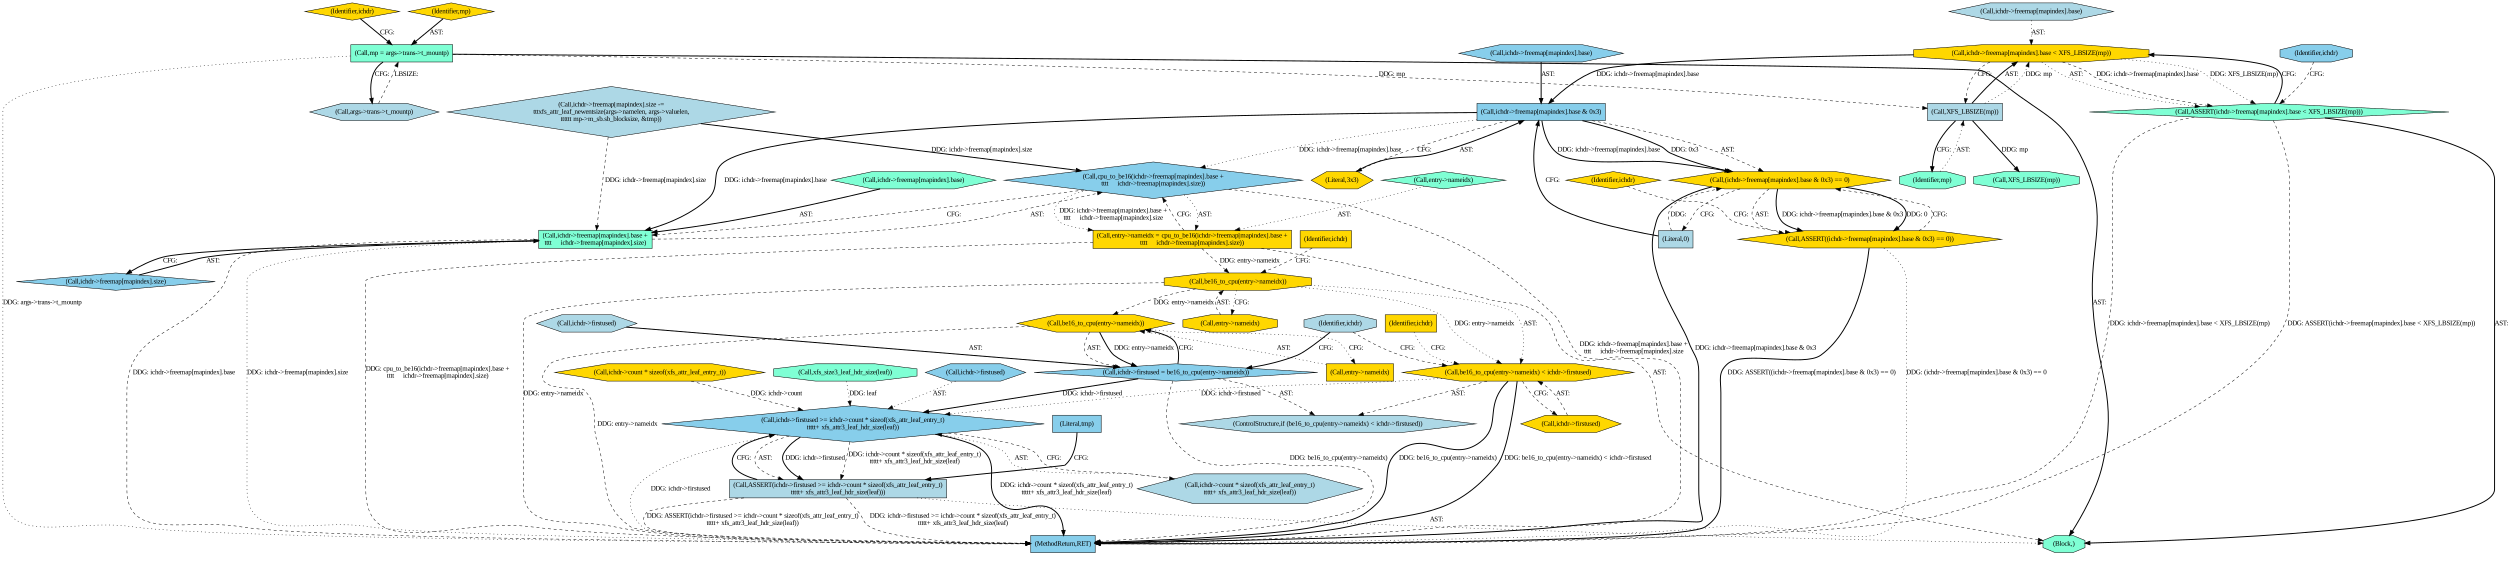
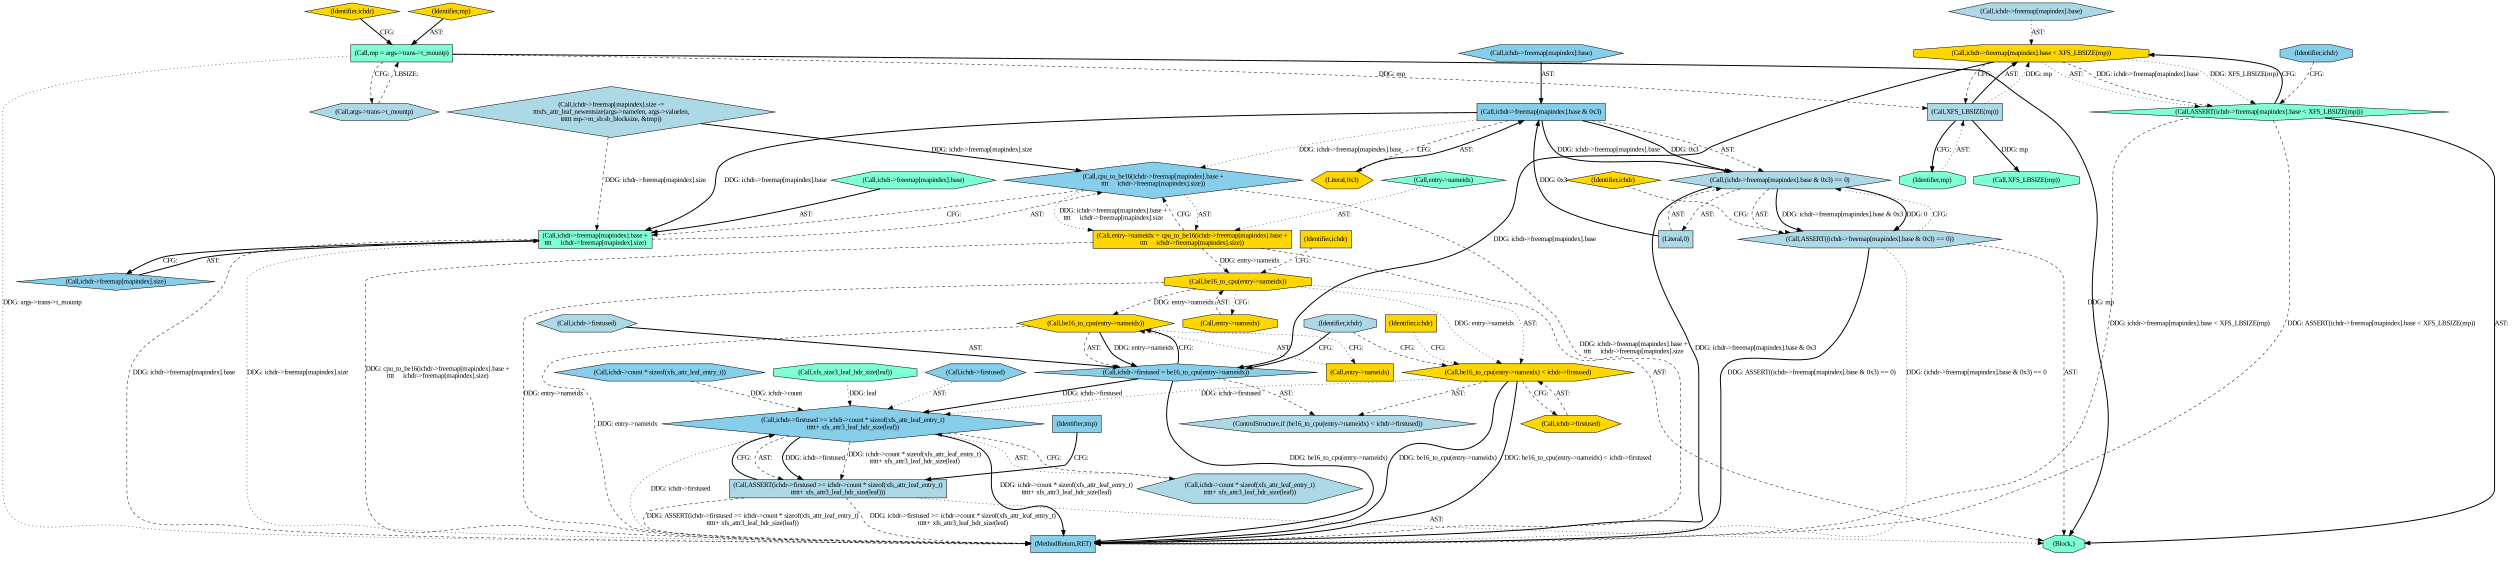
edge "(Call,ichdr->freemap[mapindex].base < XFS_LBSIZE(mp))" -> "(Call,ichdr->freemap[mapindex].base & 0x3)": now "(Call,ichdr->freemap[mapindex].base < XFS_LBSIZE(mp))" -> "(Call,ichdr->firstused = be16_to_cpu(entry->nameidx))"
edge "(Call,mp = args->trans->t_mountp)" -> "(Call,args->trans->t_mountp)": style bold -> dashed
node "(Literal,3x3)": label "(Literal,3x3)" -> "(Literal,0x3)"
edge "(Literal,0)" -> "(Call,ichdr->freemap[mapindex].base & 0x3)": label "CFG: " -> "DDG: 0x3"
node "(Call,(ichdr->freemap[mapindex].base & 0x3) == 0)": fillcolor gold -> lightblue
edge "(Call,ASSERT((ichdr->freemap[mapindex].base & 0x3) == 0))" -> "(Call,(ichdr->freemap[mapindex].base & 0x3) == 0)": style dashed -> dotted
edge "(Literal,0)" -> "(Call,(ichdr->freemap[mapindex].base & 0x3) == 0)": label "DDG: " -> "AST: "
edge "(Call,(ichdr->freemap[mapindex].base & 0x3) == 0)" -> "(Literal,0)": label "CFG: " -> "AST: "
node "(Call,ASSERT((ichdr->freemap[mapindex].base & 0x3) == 0))": fillcolor gold -> lightblue
edge "(Call,mp = args->trans->t_mountp)" -> "(Block,)": label "AST: " -> "DDG: mp"
edge "(Call,ASSERT((ichdr->freemap[mapindex].base & 0x3) == 0))" -> "(Block,)": added, label "AST:"
node "(Call,ichdr->count * sizeof(xfs_attr_leaf_entry_t))": fillcolor gold -> skyblue
node "(Literal,tmp)": label "(Literal,tmp)" -> "(Identifier,tmp)"
edge "(Call,ichdr->firstused = be16_to_cpu(entry->nameidx))" -> "(MethodReturn,RET)": style dashed -> bold
